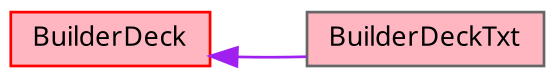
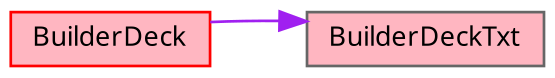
edge "BuilderDeckTxt" -> "BuilderDeck": reversed
